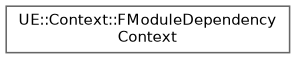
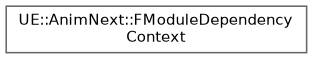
node "UE::Context::FModuleDependency Context": label "UE::Context::FModuleDependency Context" -> "UE::AnimNext::FModuleDependency Context"
